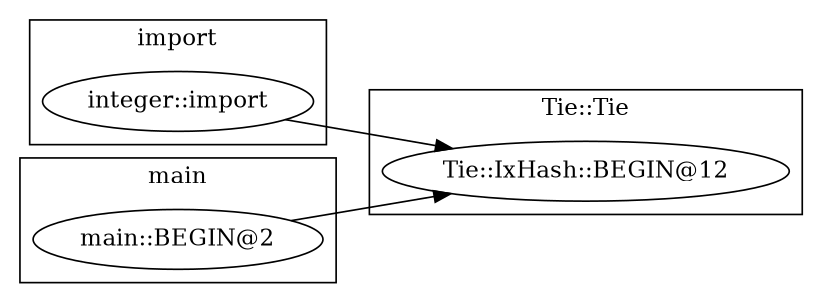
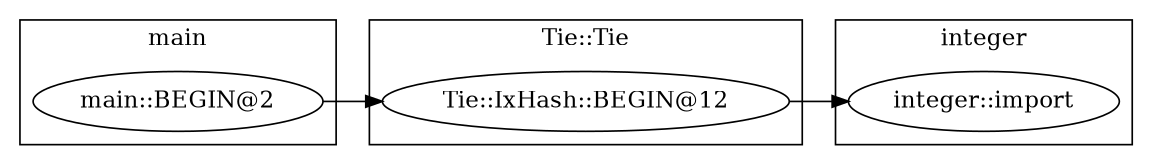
cluster "import": label "import" -> "integer"
edge "integer::import" -> "Tie::IxHash::BEGIN@12": reversed
